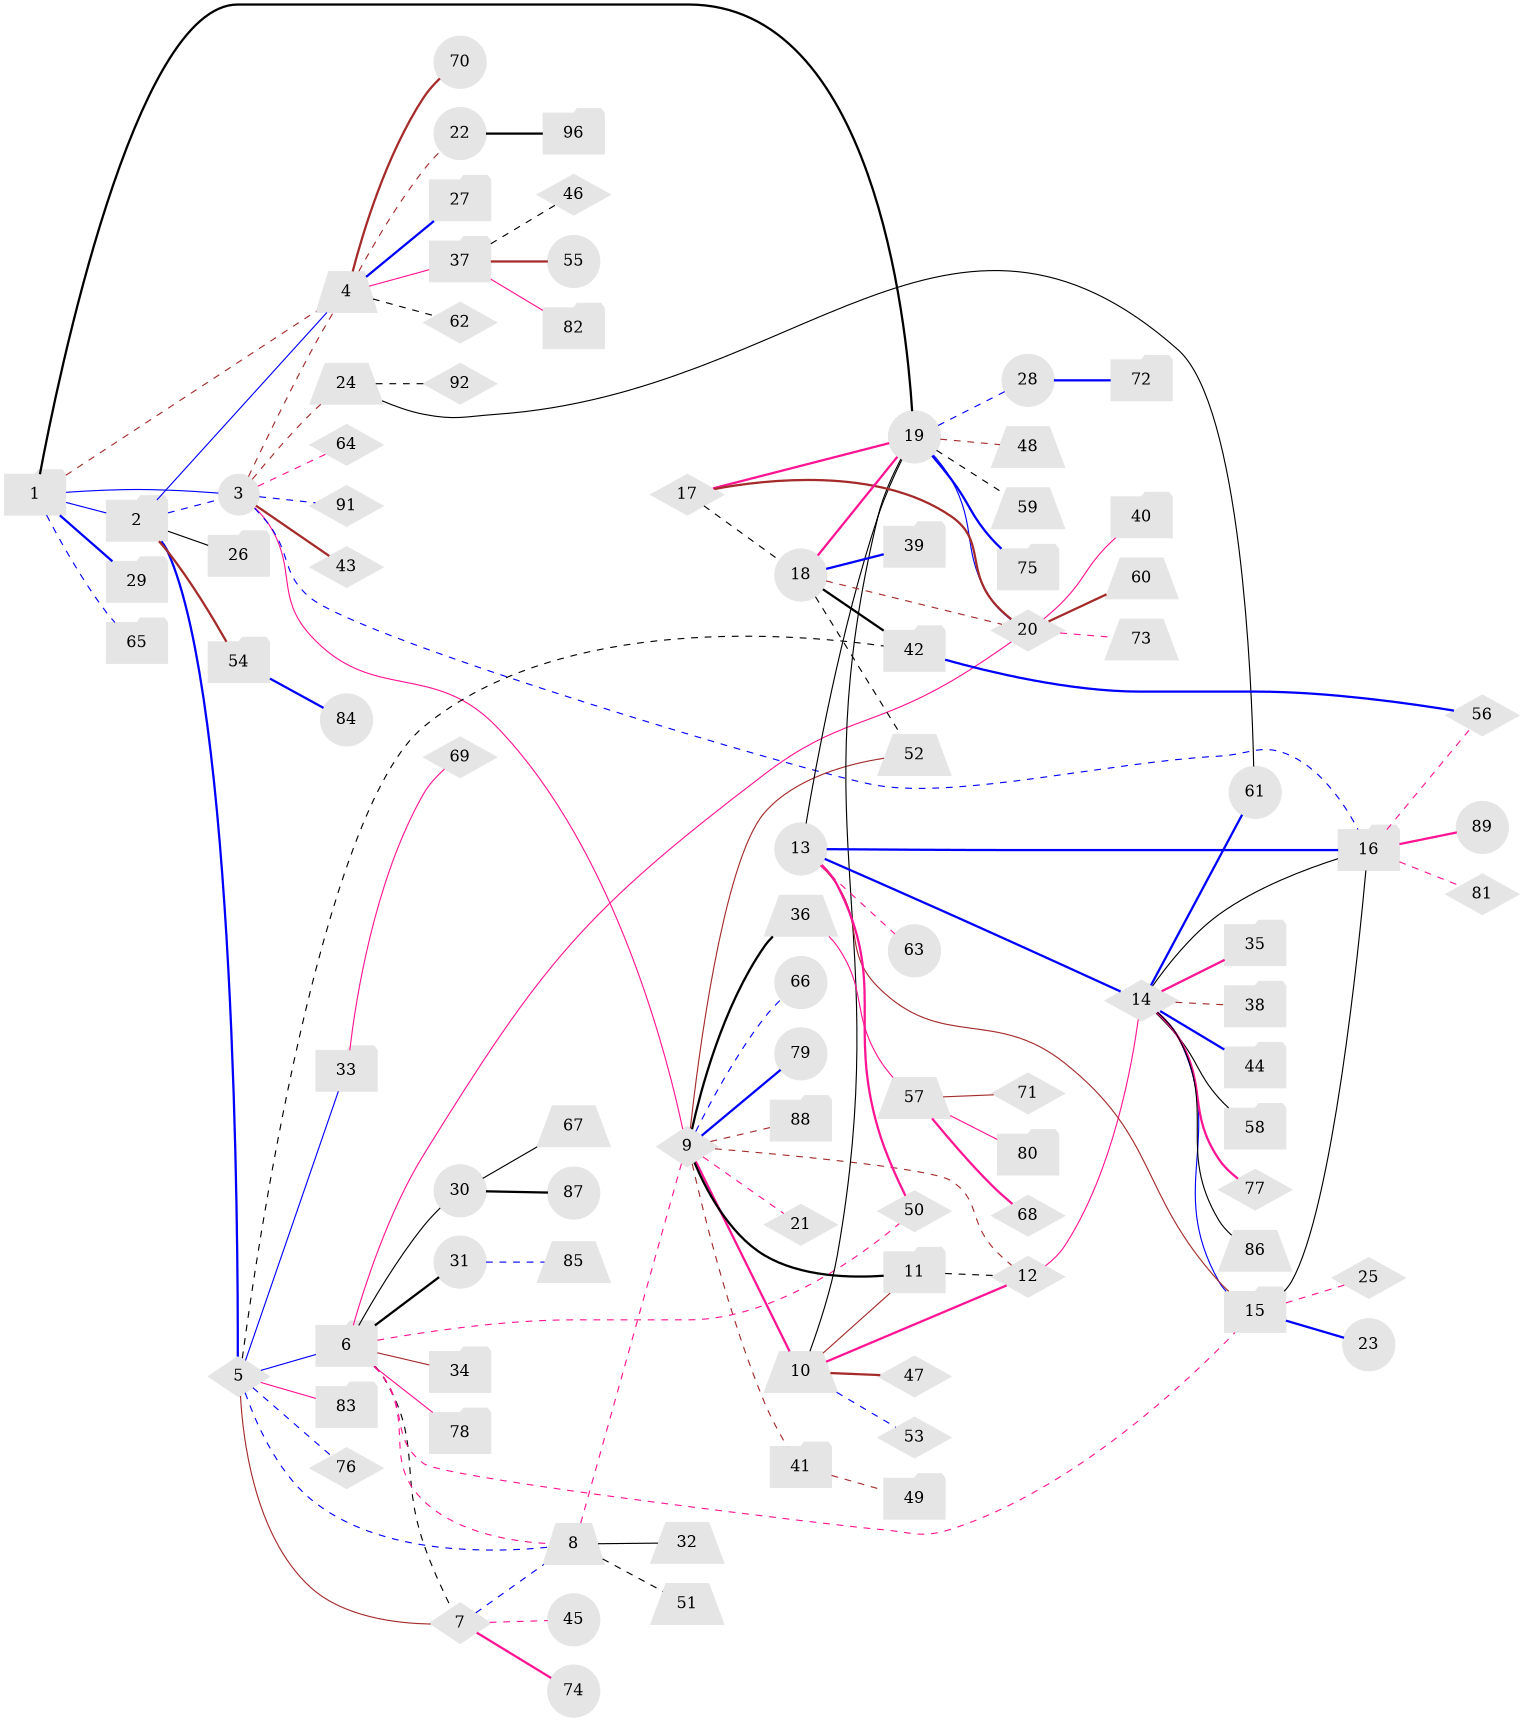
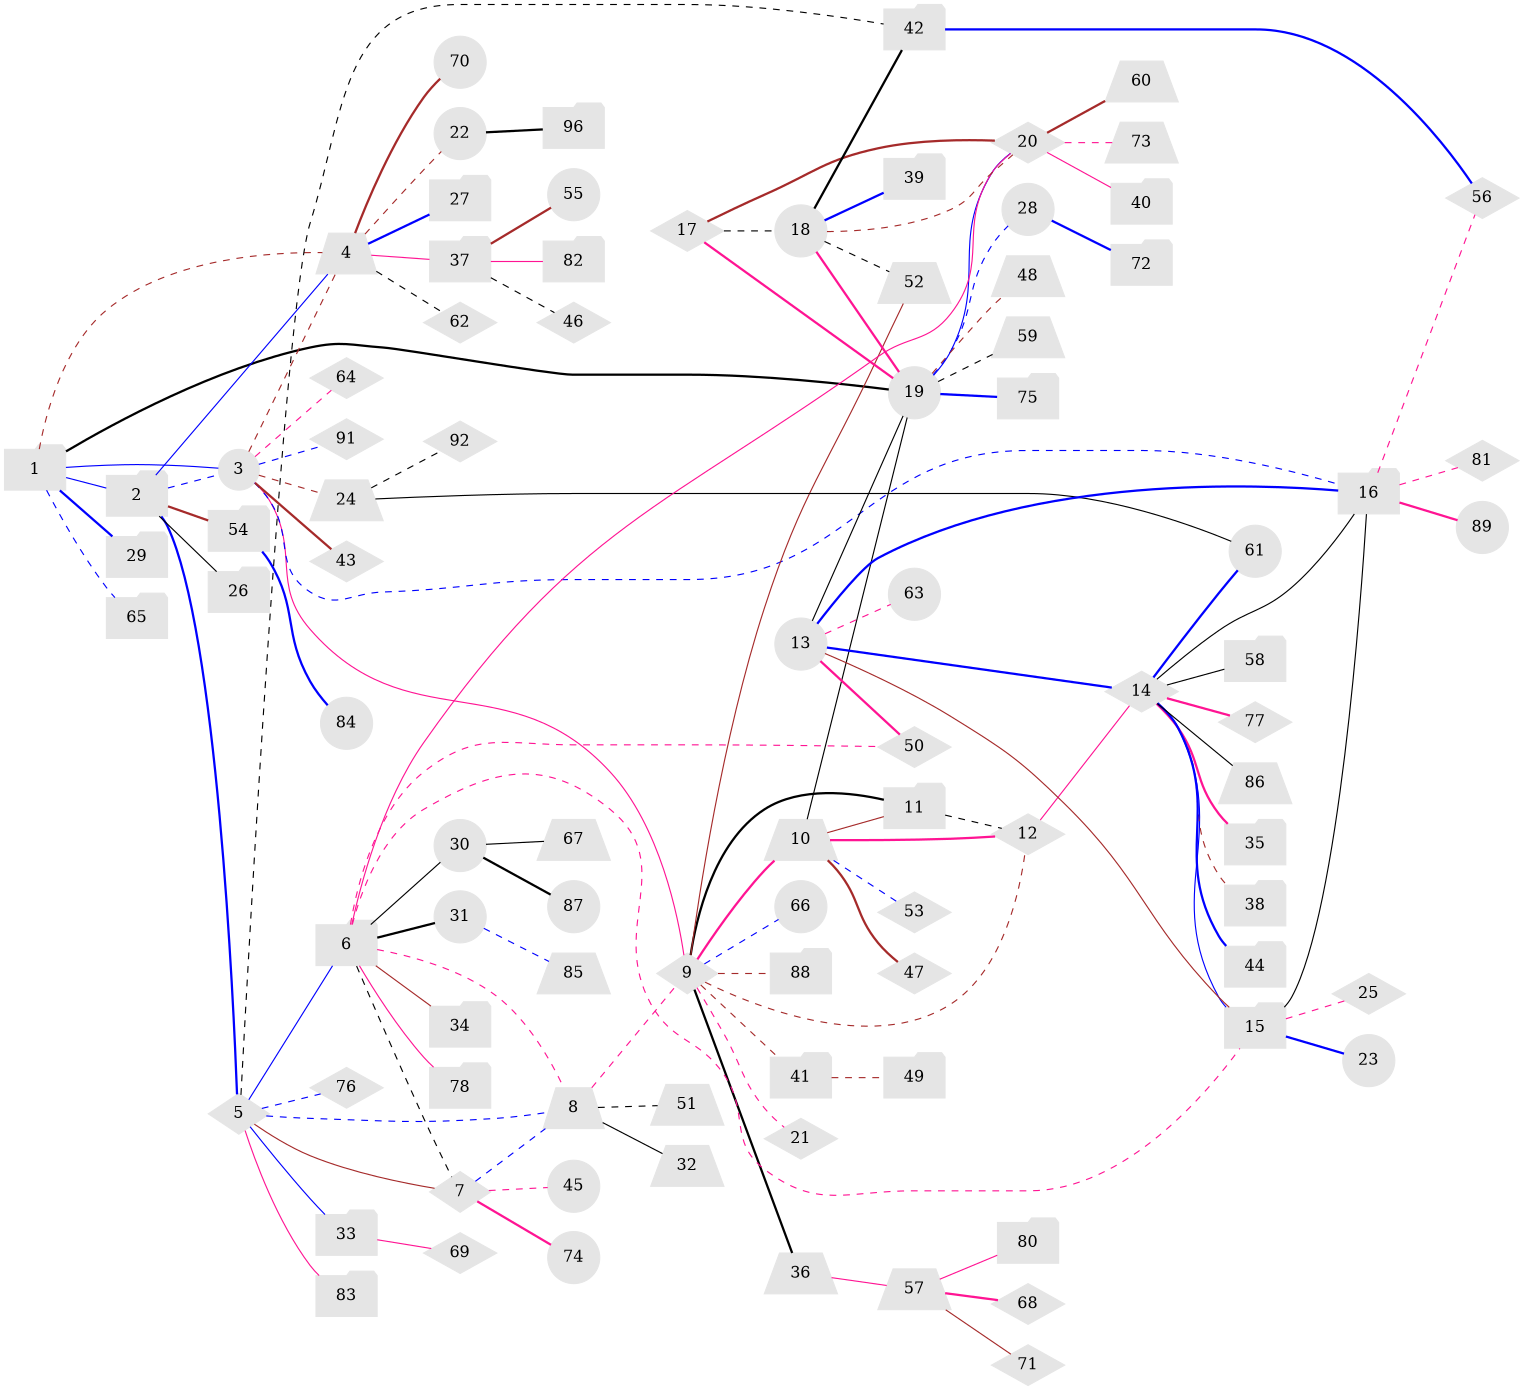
node "79": removed
